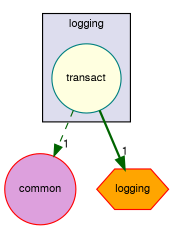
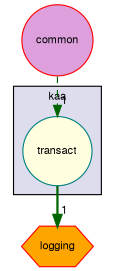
cluster "logging": label "logging" -> "kaa"
edge "transact" -> "common": reversed
